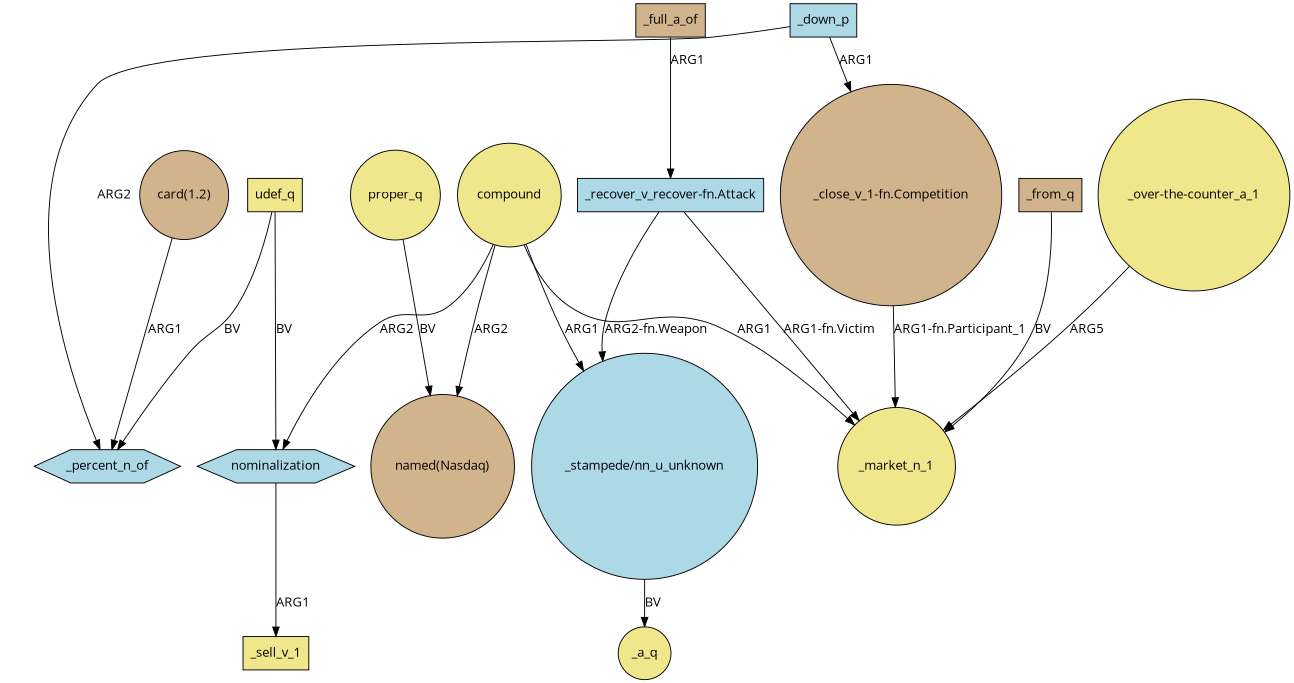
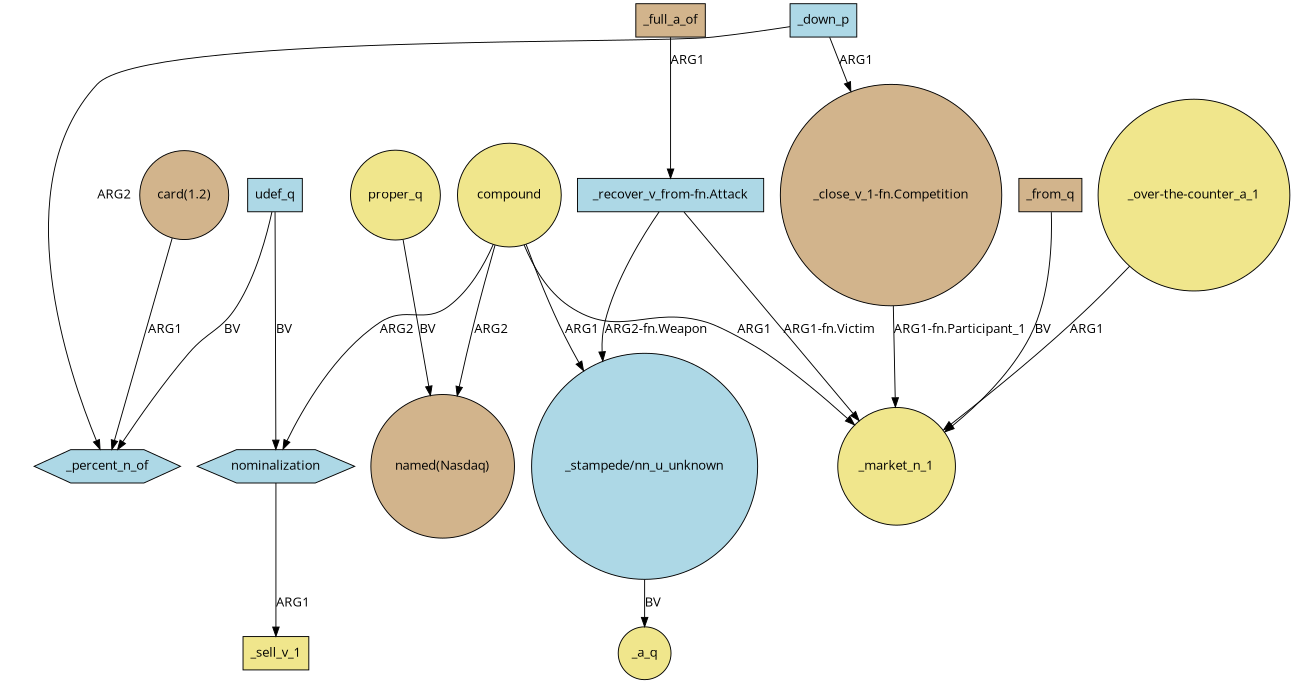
node "udef_q": fillcolor khaki -> lightblue
node "_recover_v_recover-fn.Attack": label "_recover_v_recover-fn.Attack" -> "_recover_v_from-fn.Attack"
edge "_over-the-counter_a_1" -> "_market_n_1": label "ARG5" -> "ARG1"
